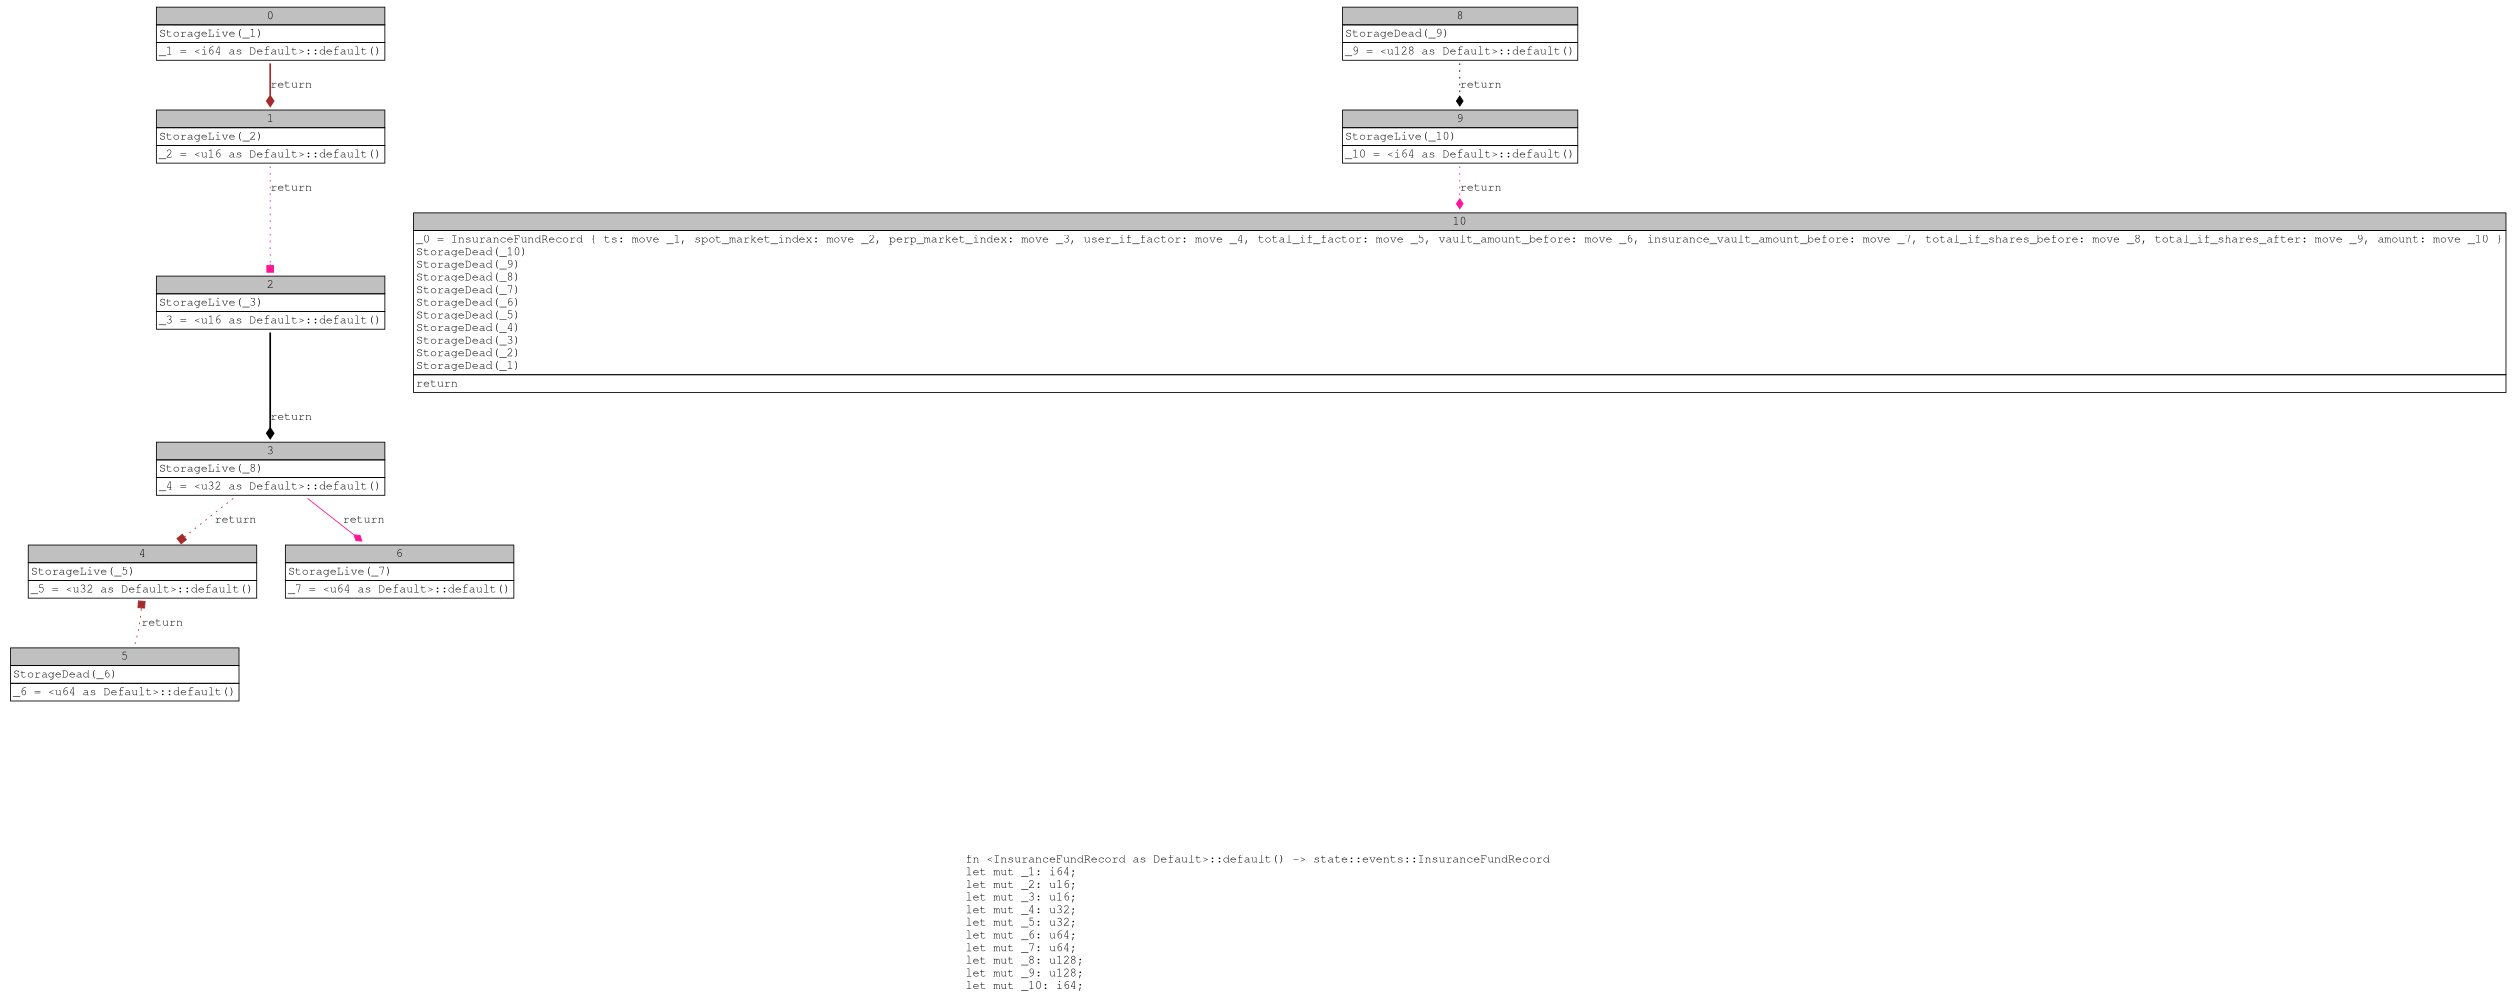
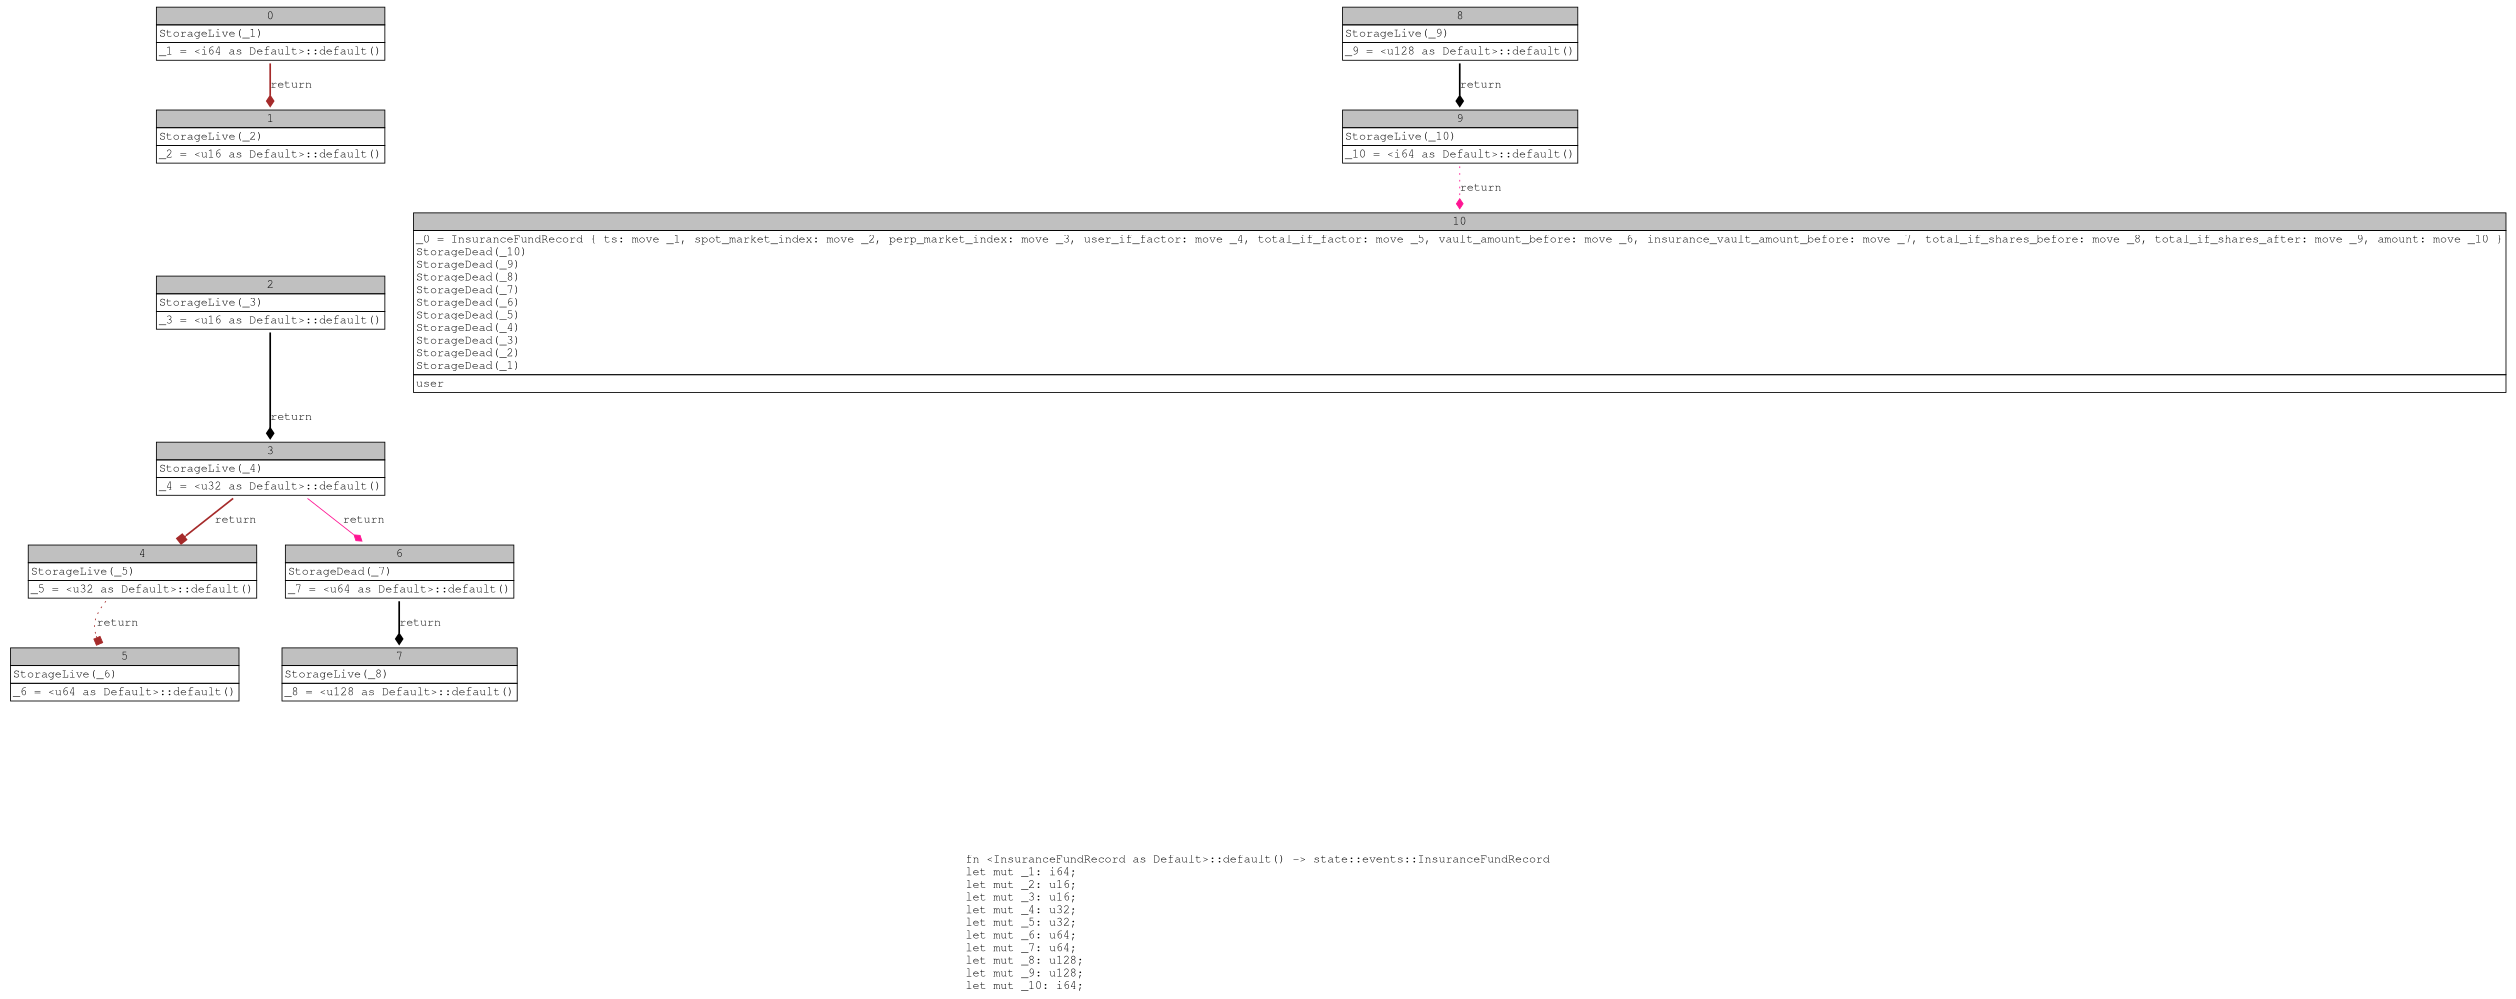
node "8": text "StorageDead(_9)" -> "StorageLive(_9)"
edge "8" -> "9": style dotted -> bold
edge "1" -> "2": removed, label "return"
node "10": text "return" -> "user"
node "3": text "StorageLive(_8)" -> "StorageLive(_4)"
edge "3" -> "4": style dotted -> bold
node "6": text "StorageLive(_7)" -> "StorageDead(_7)"
edge "5" -> "4": reversed
node "5": text "StorageDead(_6)" -> "StorageLive(_6)"
node "7": added
